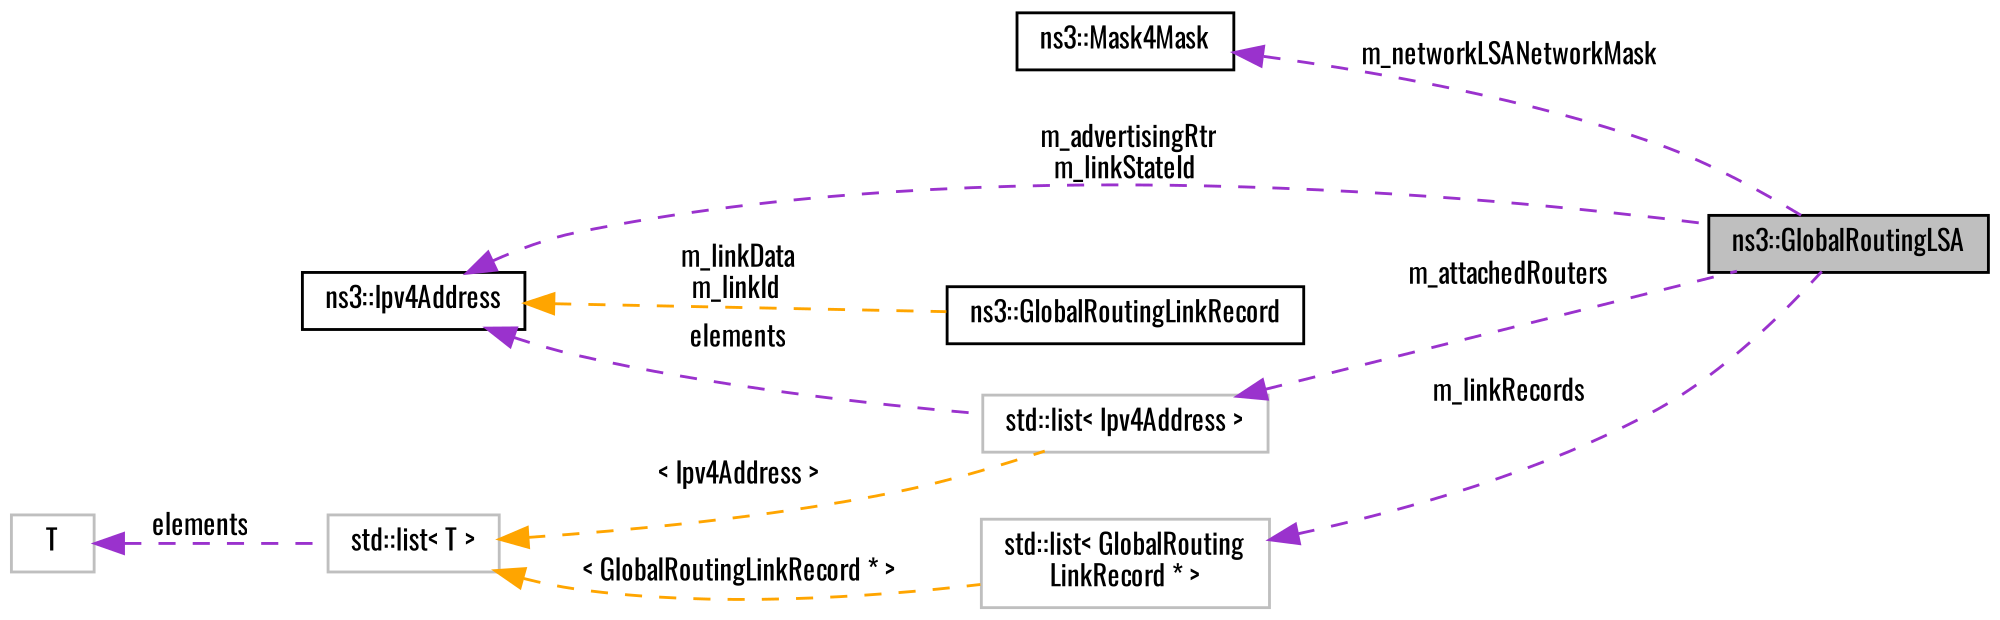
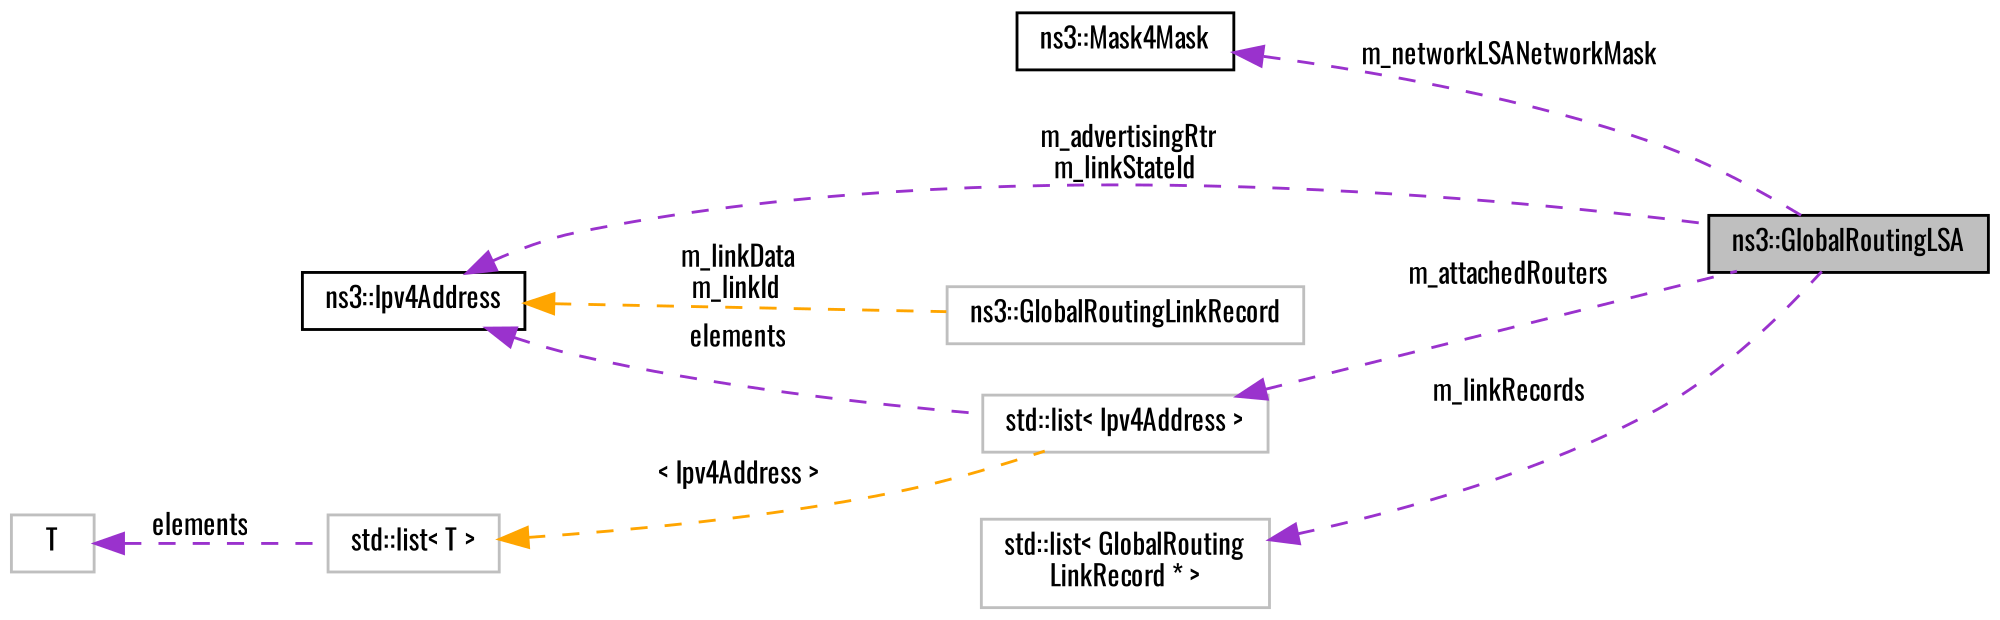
node "ns3::GlobalRoutingLinkRecord": color black -> grey75
edge "std::list< GlobalRouting LinkRecord * >" -> "std::list< T >": removed, label "< GlobalRoutingLinkRecord * >"
